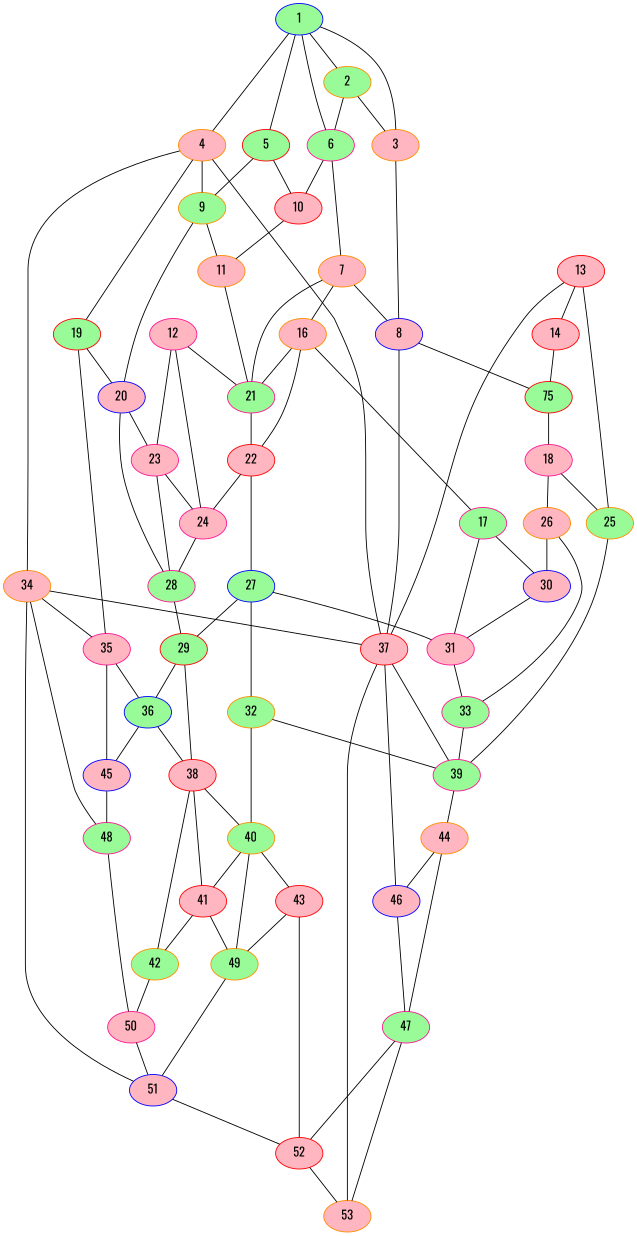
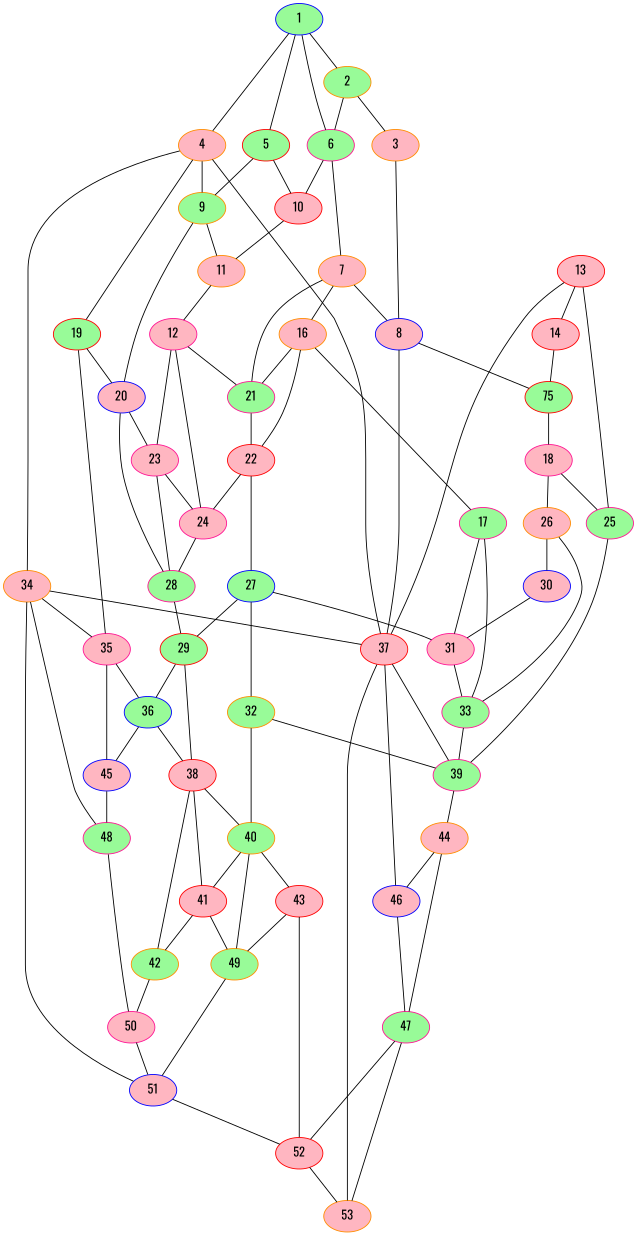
edge "1" -- "3": removed
edge "11" -- "21": now "11" -- "12"
node "25": color darkorange -> deeppink
edge "17" -- "30": now "17" -- "33"
